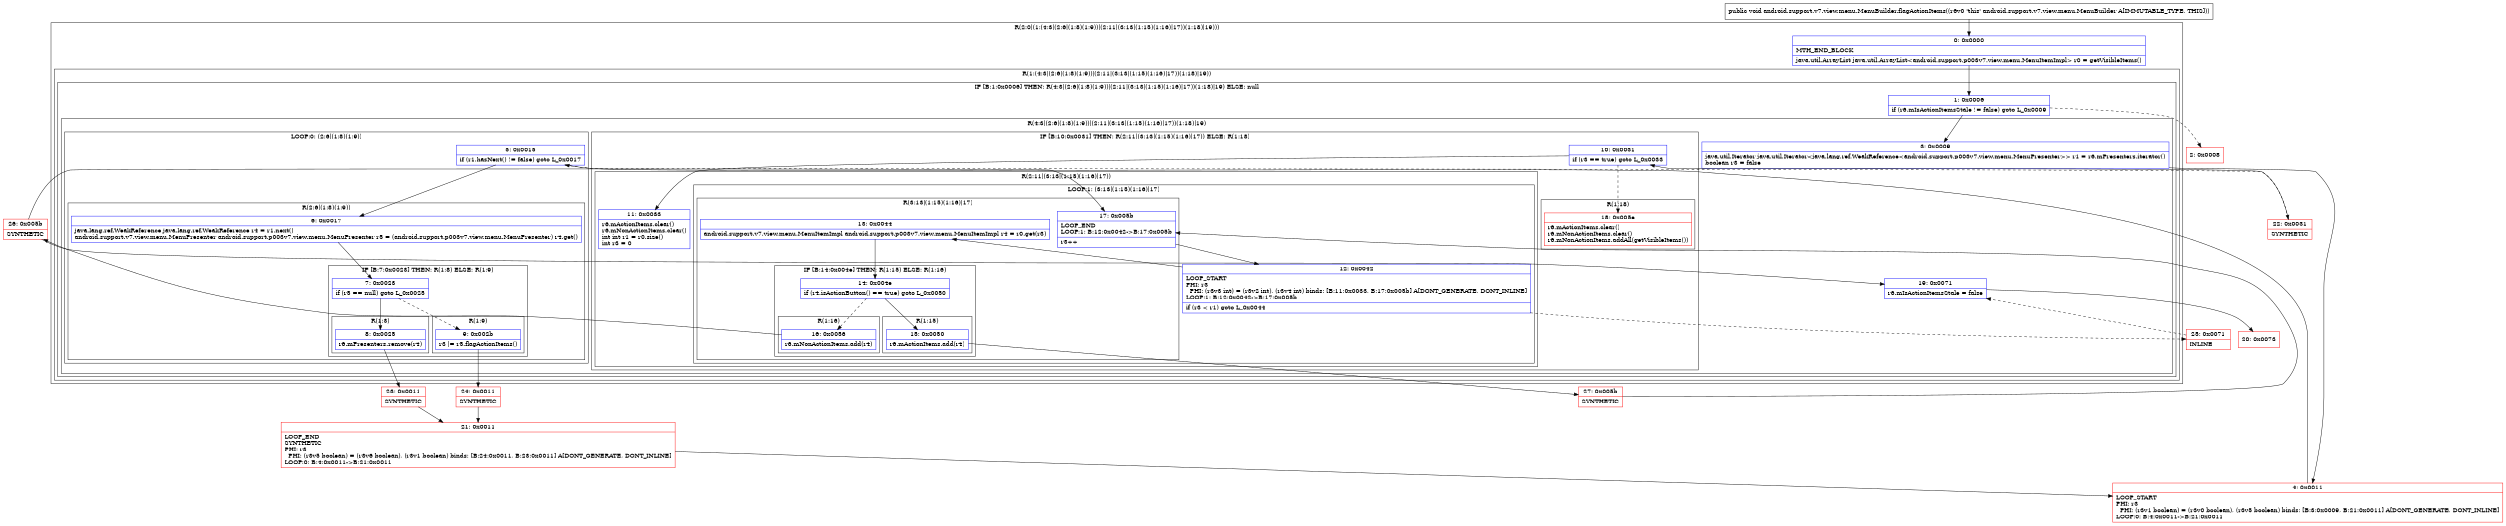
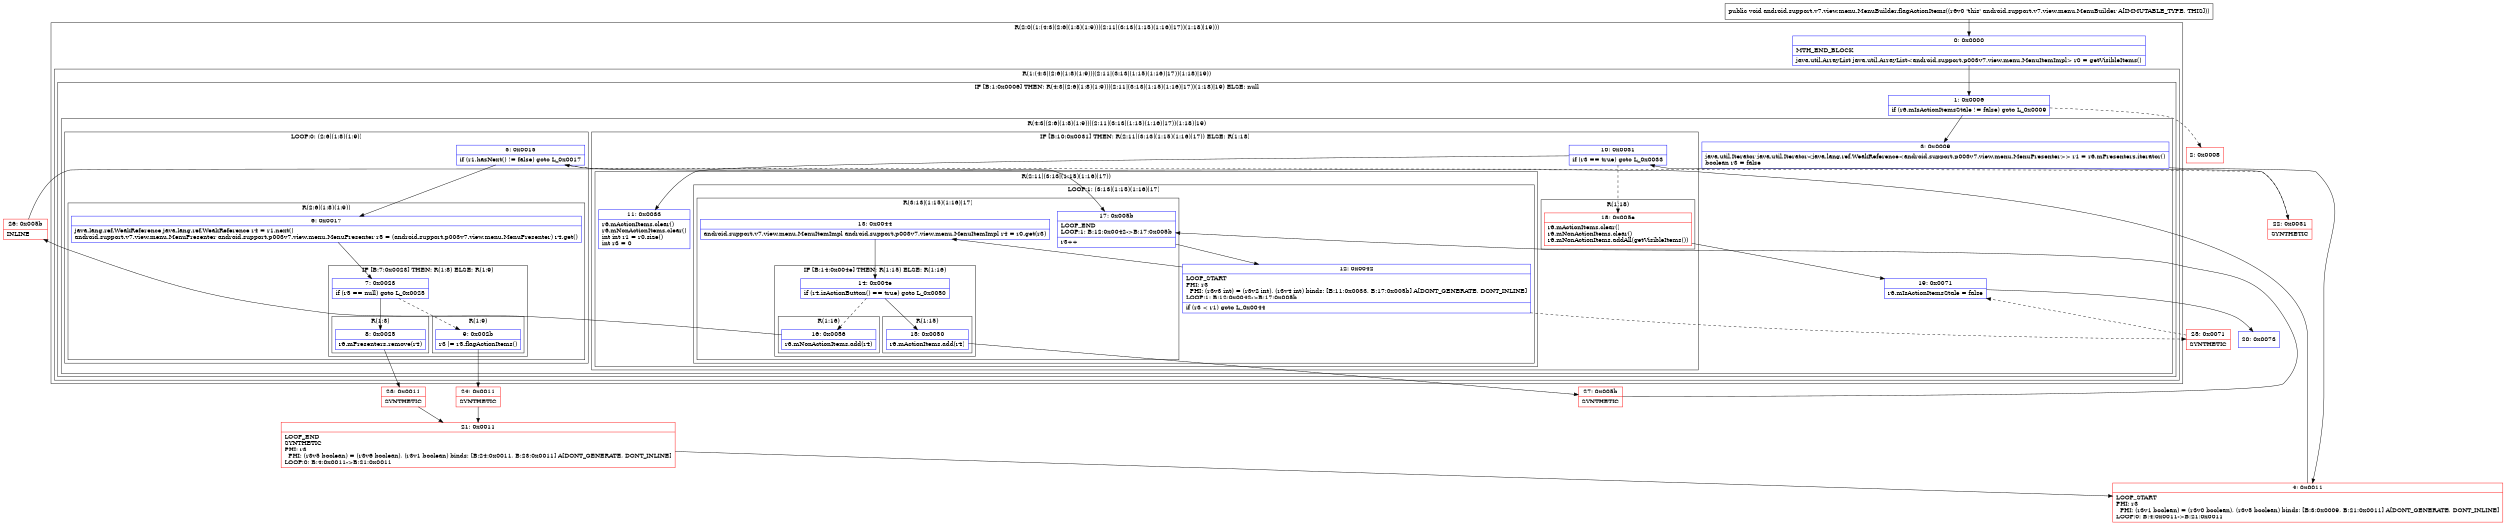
node "26: 0x005b": text "SYNTHETIC" -> "INLINE"
edge "26: 0x005b" -> "19: 0x0071": now "18: 0x005e" -> "19: 0x0071"
node "20: 0x0073": color red -> blue
node "25: 0x0071": text "INLINE" -> "SYNTHETIC"
